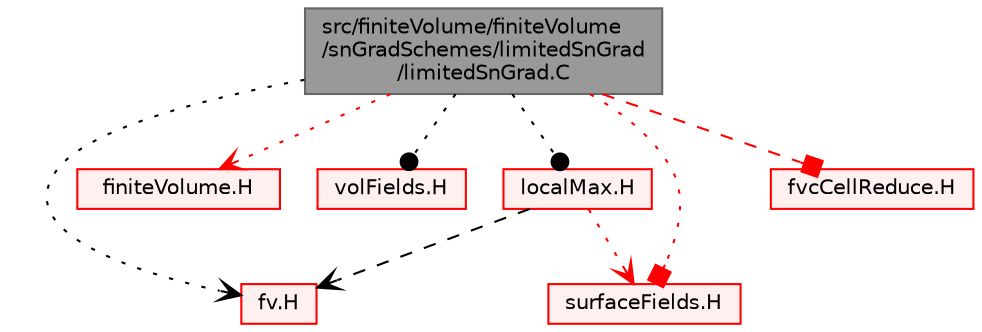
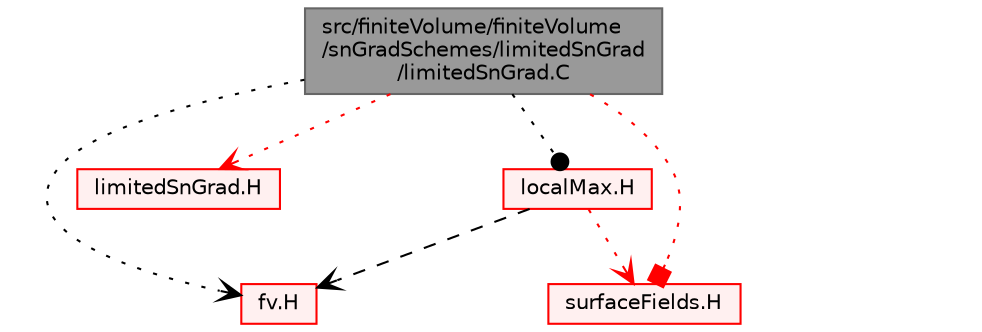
node "finiteVolume.H": label "finiteVolume.H" -> "limitedSnGrad.H"
node "volFields.H": removed
node "fvcCellReduce.H": removed
